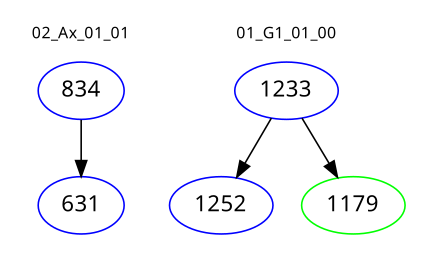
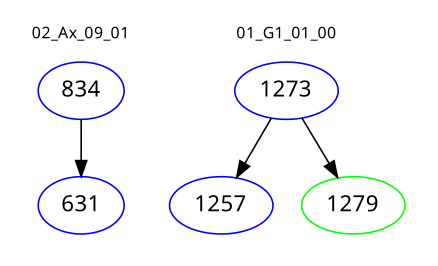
cluster "02_Ax_01_01": label "02_Ax_01_01" -> "02_Ax_09_01"
node "1233": label "1233" -> "1273"
node "1252": label "1252" -> "1257"
node "1179": label "1179" -> "1279"
